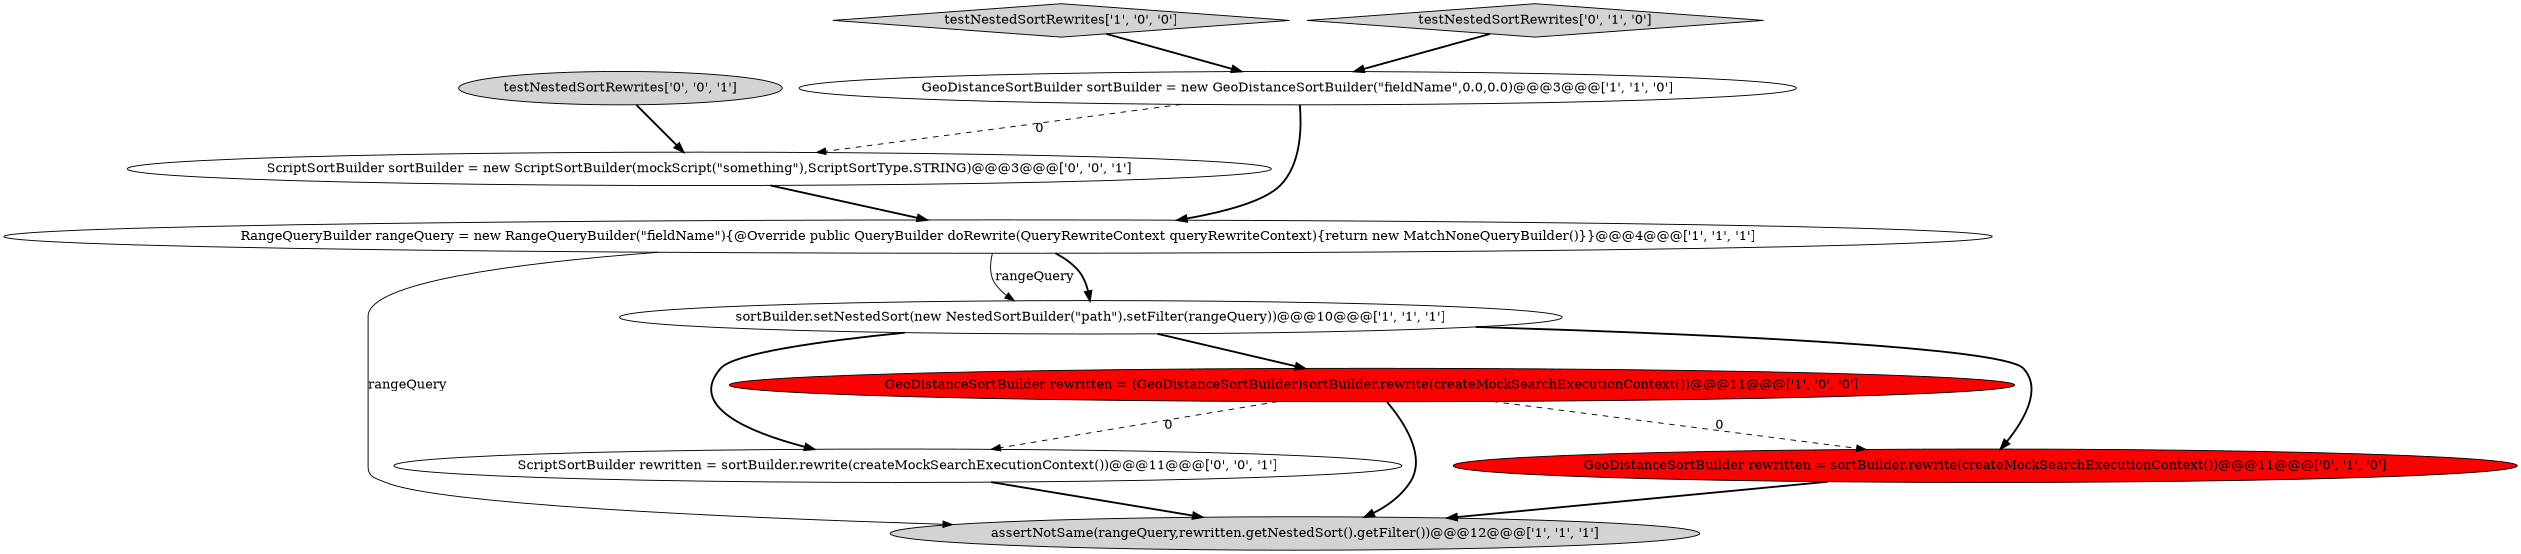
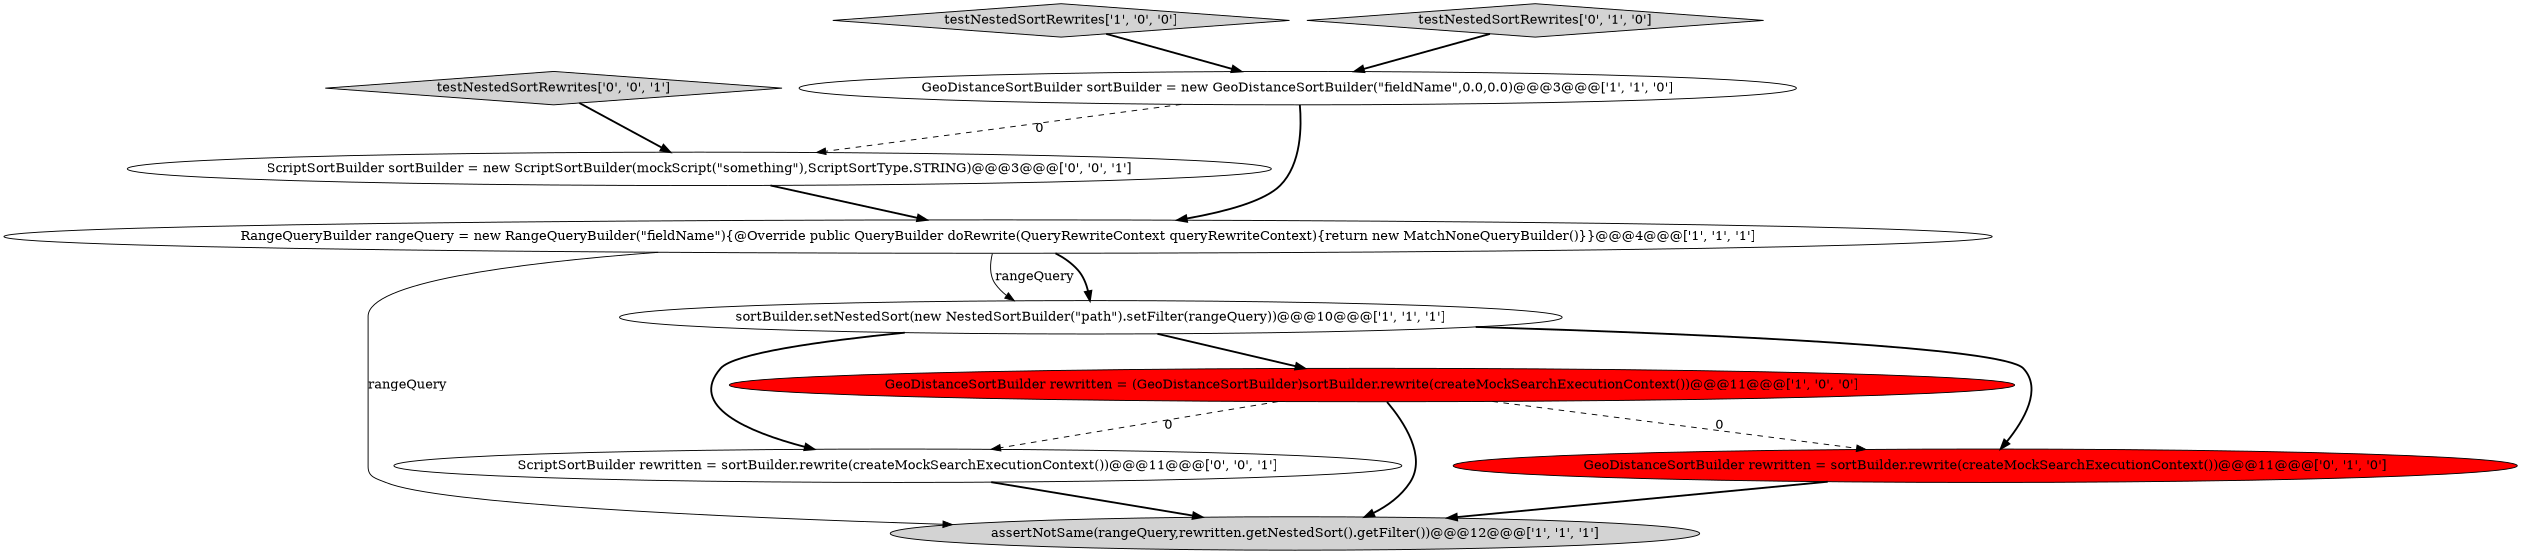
node "testNestedSortRewrites['0', '0', '1']": shape ellipse -> diamond
